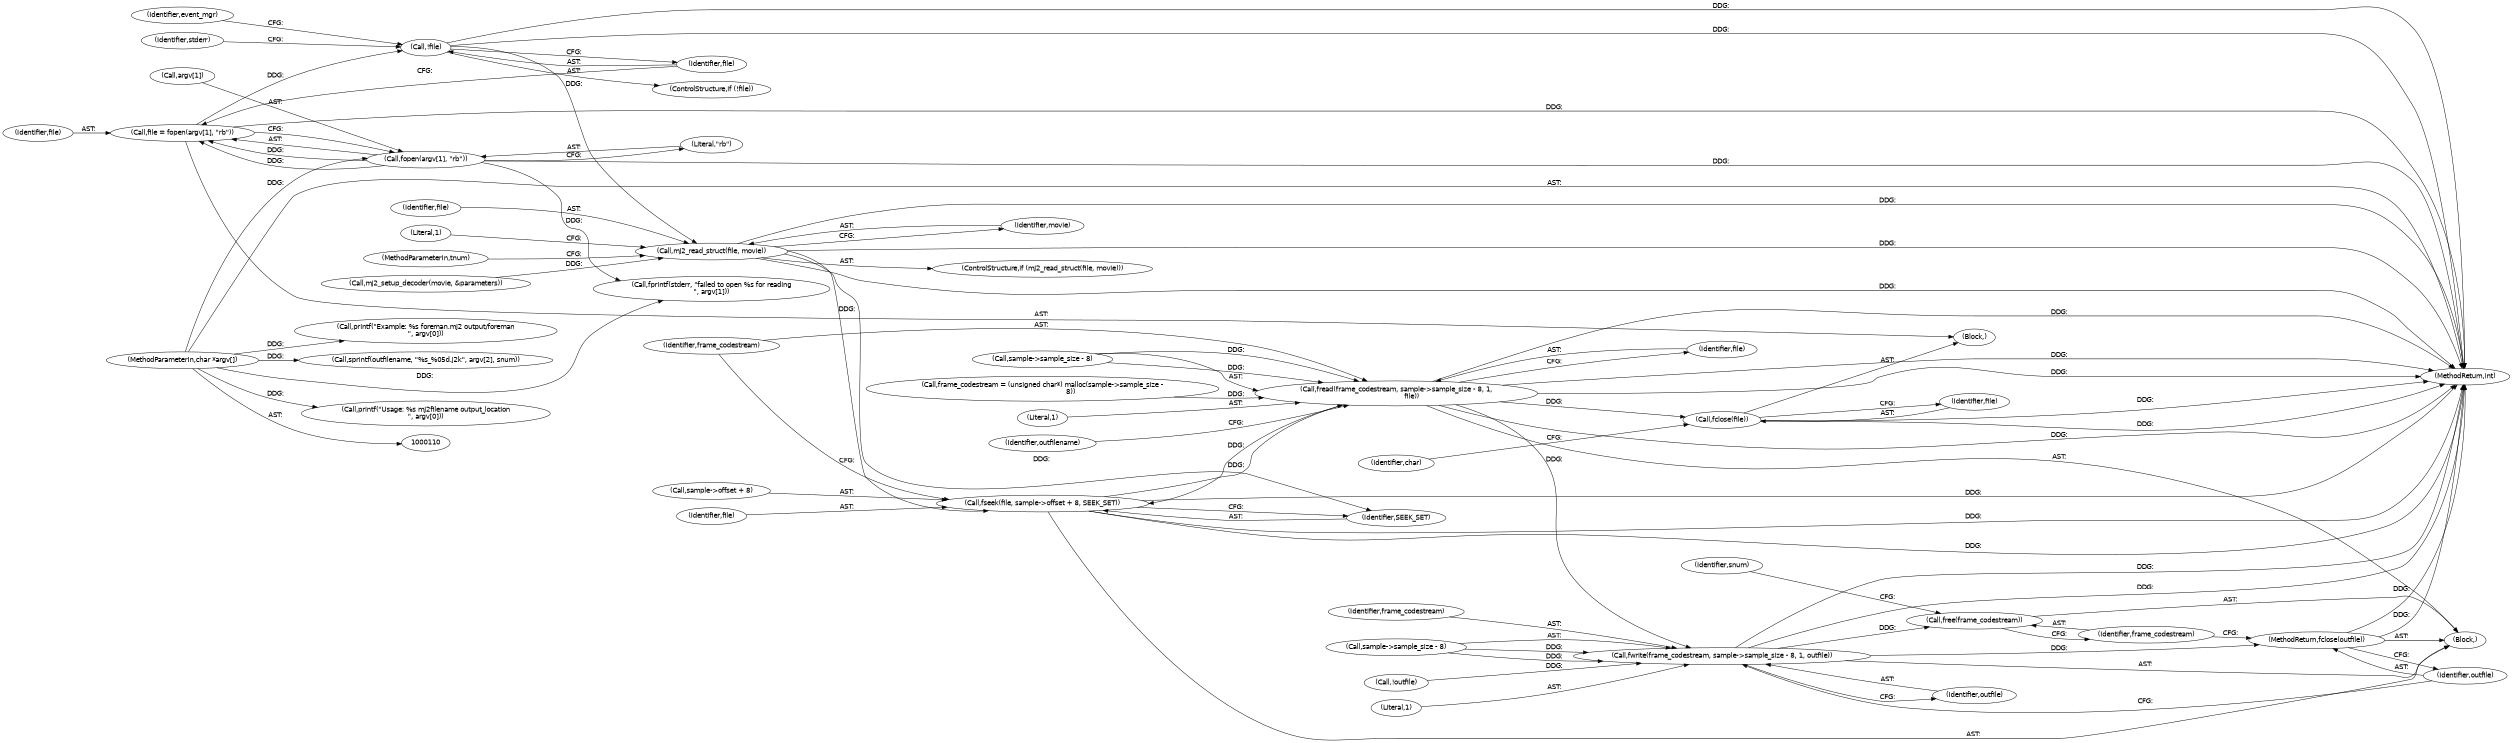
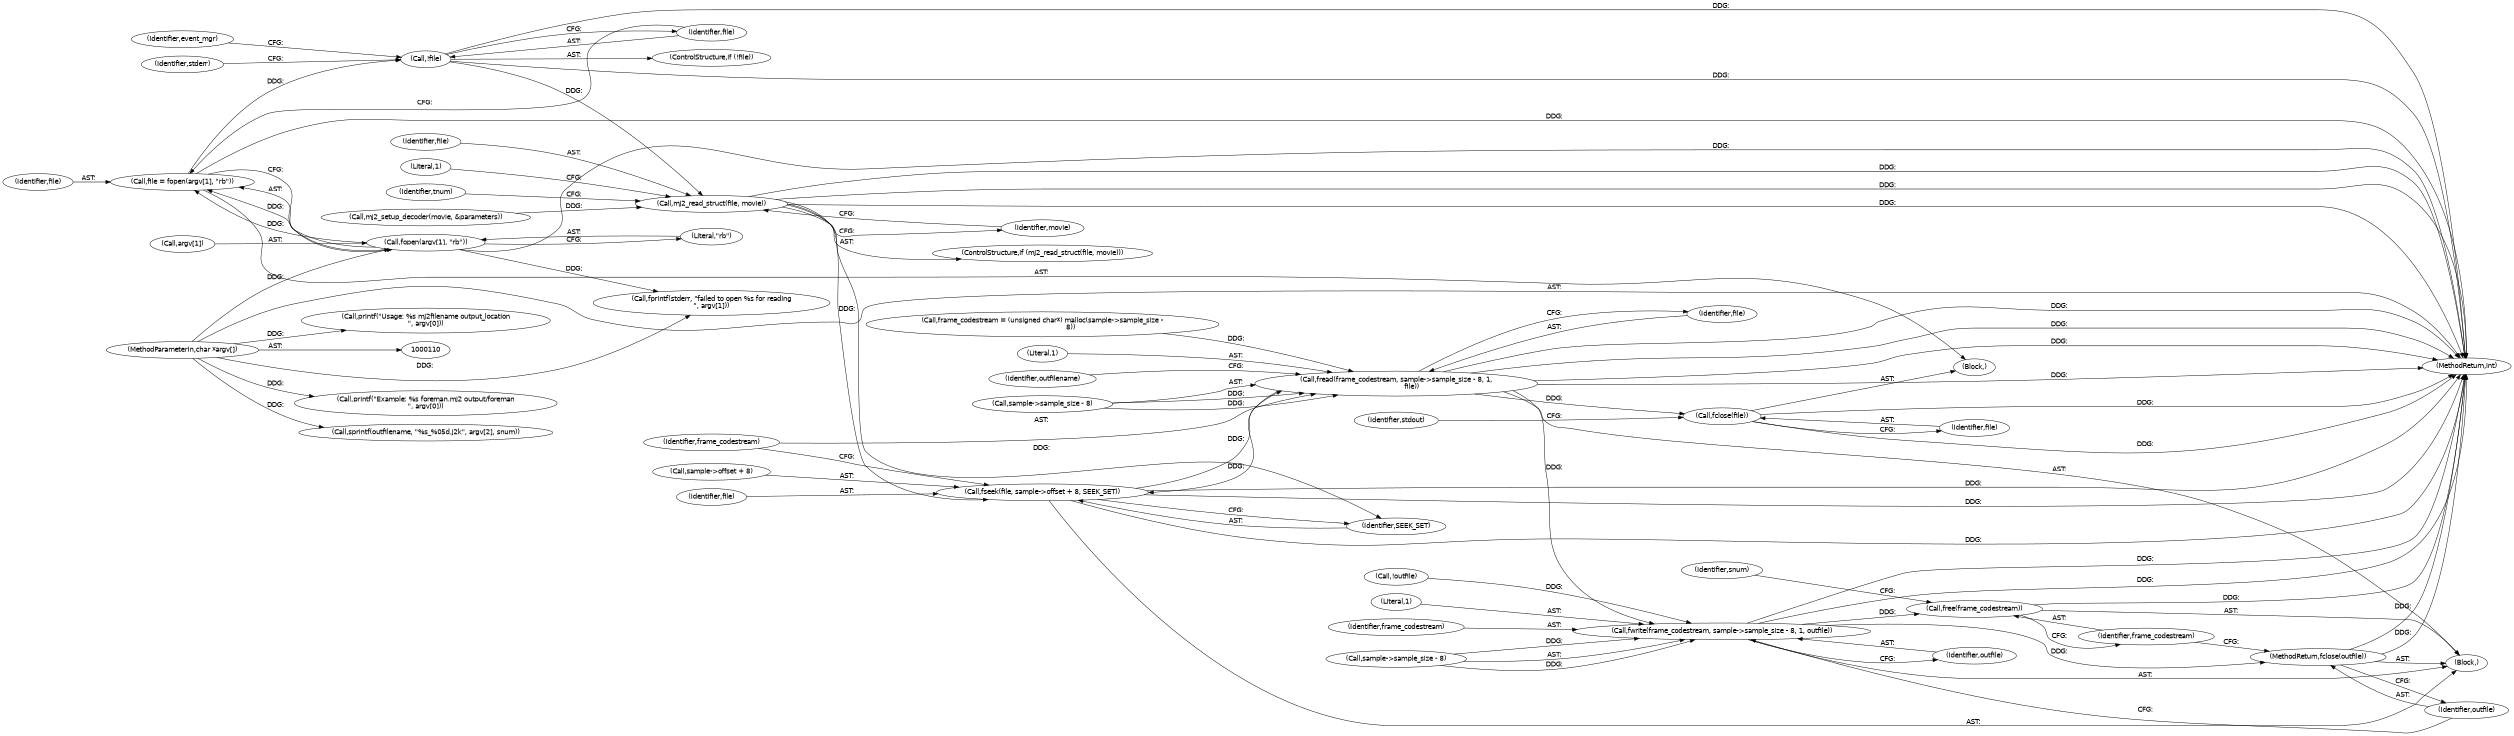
edge "(Identifier,movie)" -> "(Call,mj2_read_struct(file, movie))": label "AST: " -> "CFG: "
node "(MethodParameterIn,tnum)": label "(MethodParameterIn,tnum)" -> "(Identifier,tnum)"
node "(Identifier,char)": label "(Identifier,char)" -> "(Identifier,stdout)"
edge "(Call,free(frame_codestream))" -> "(MethodReturn,int)": added, label "DDG:"
